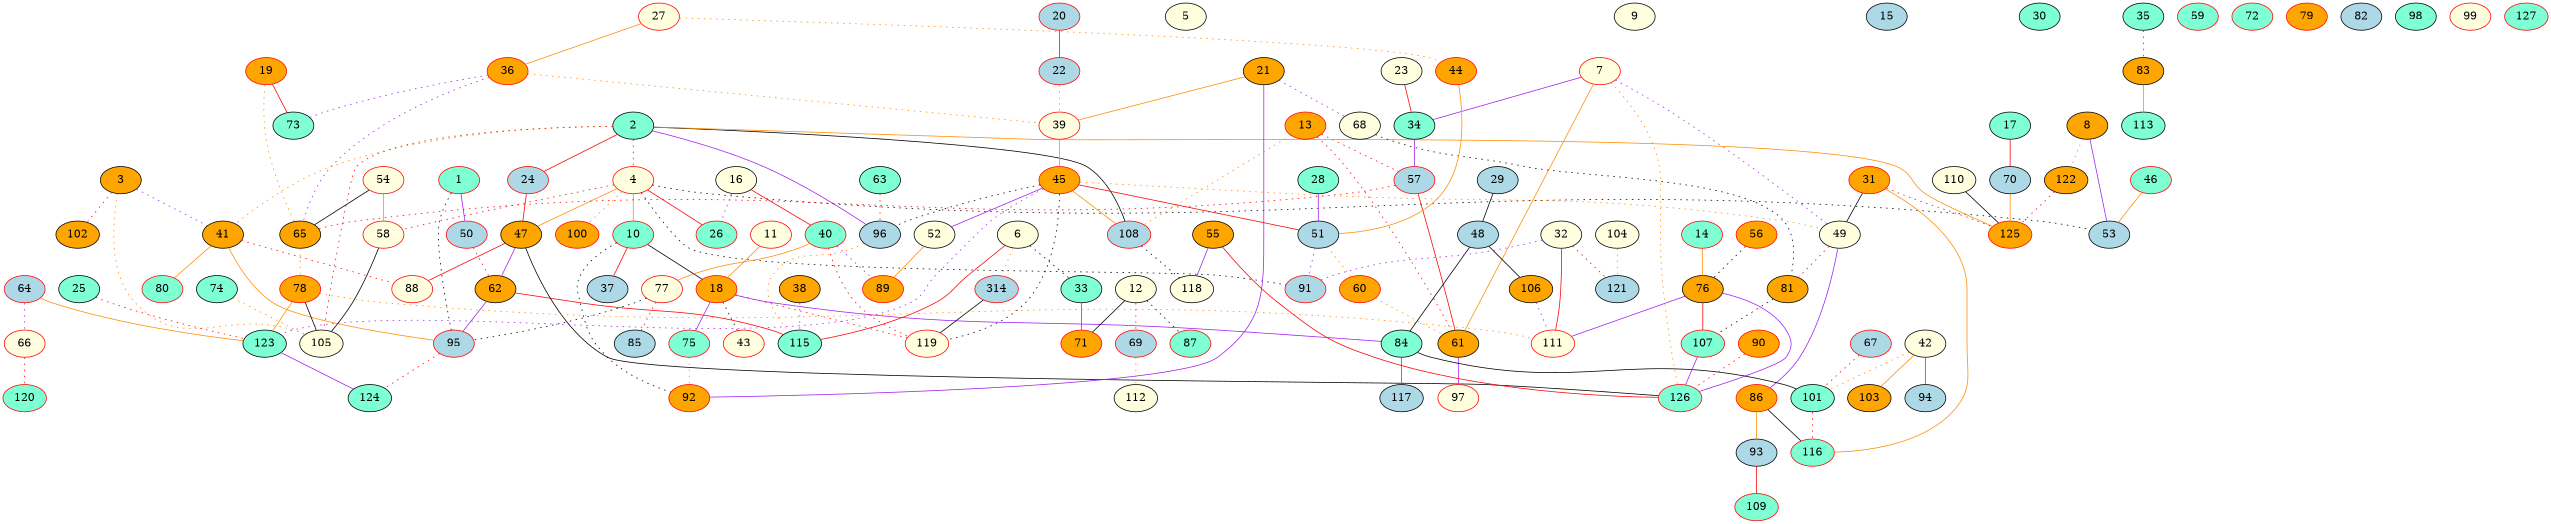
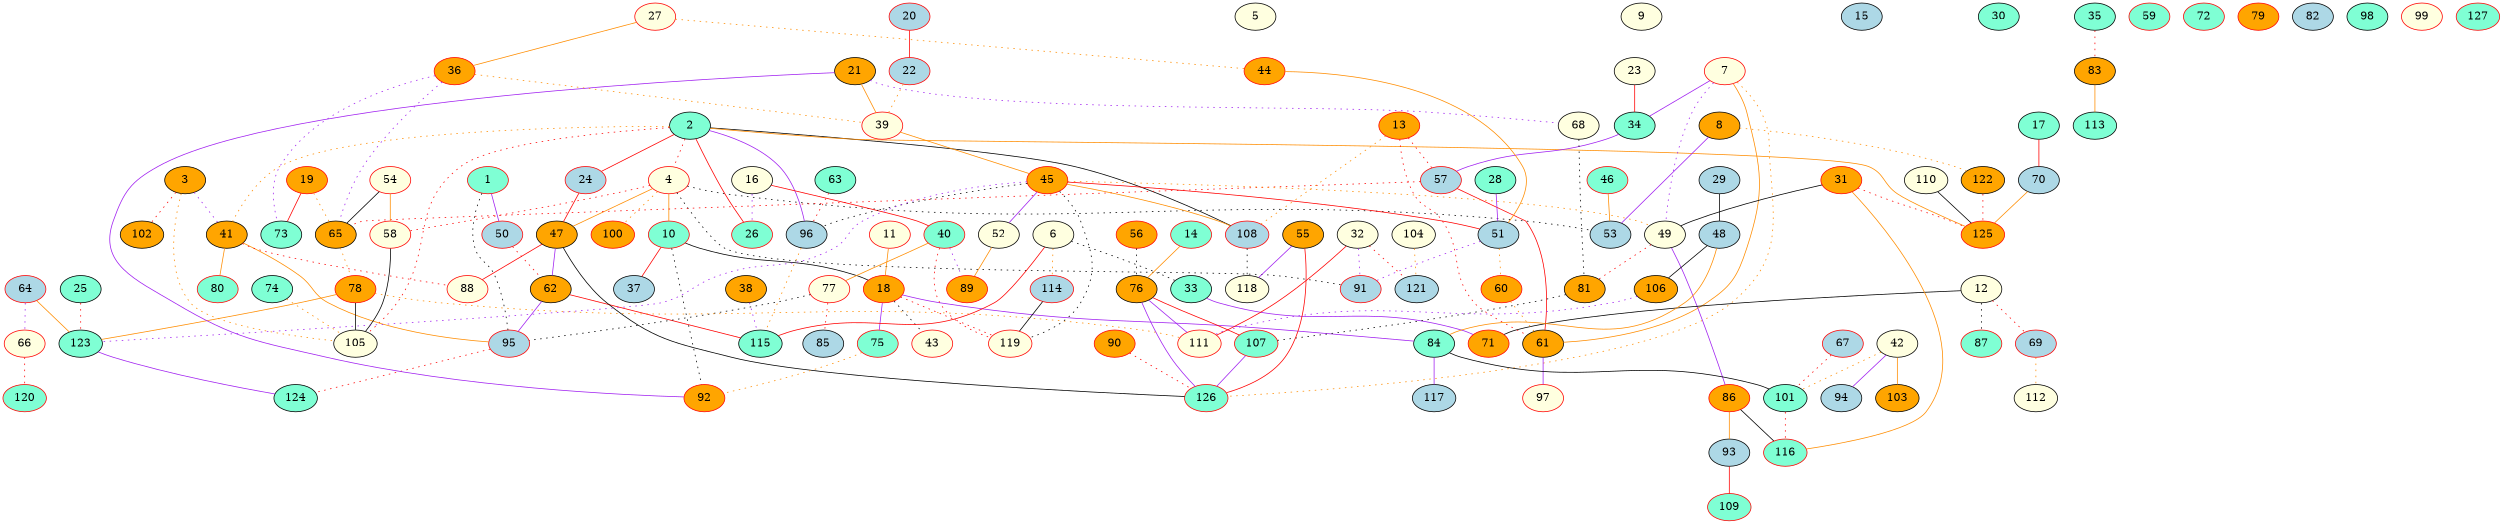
edge "4" -- "26": now "2" -- "26"
node "314": label "314" -> "114"
edge "48" -- "84": color black -> darkorange
